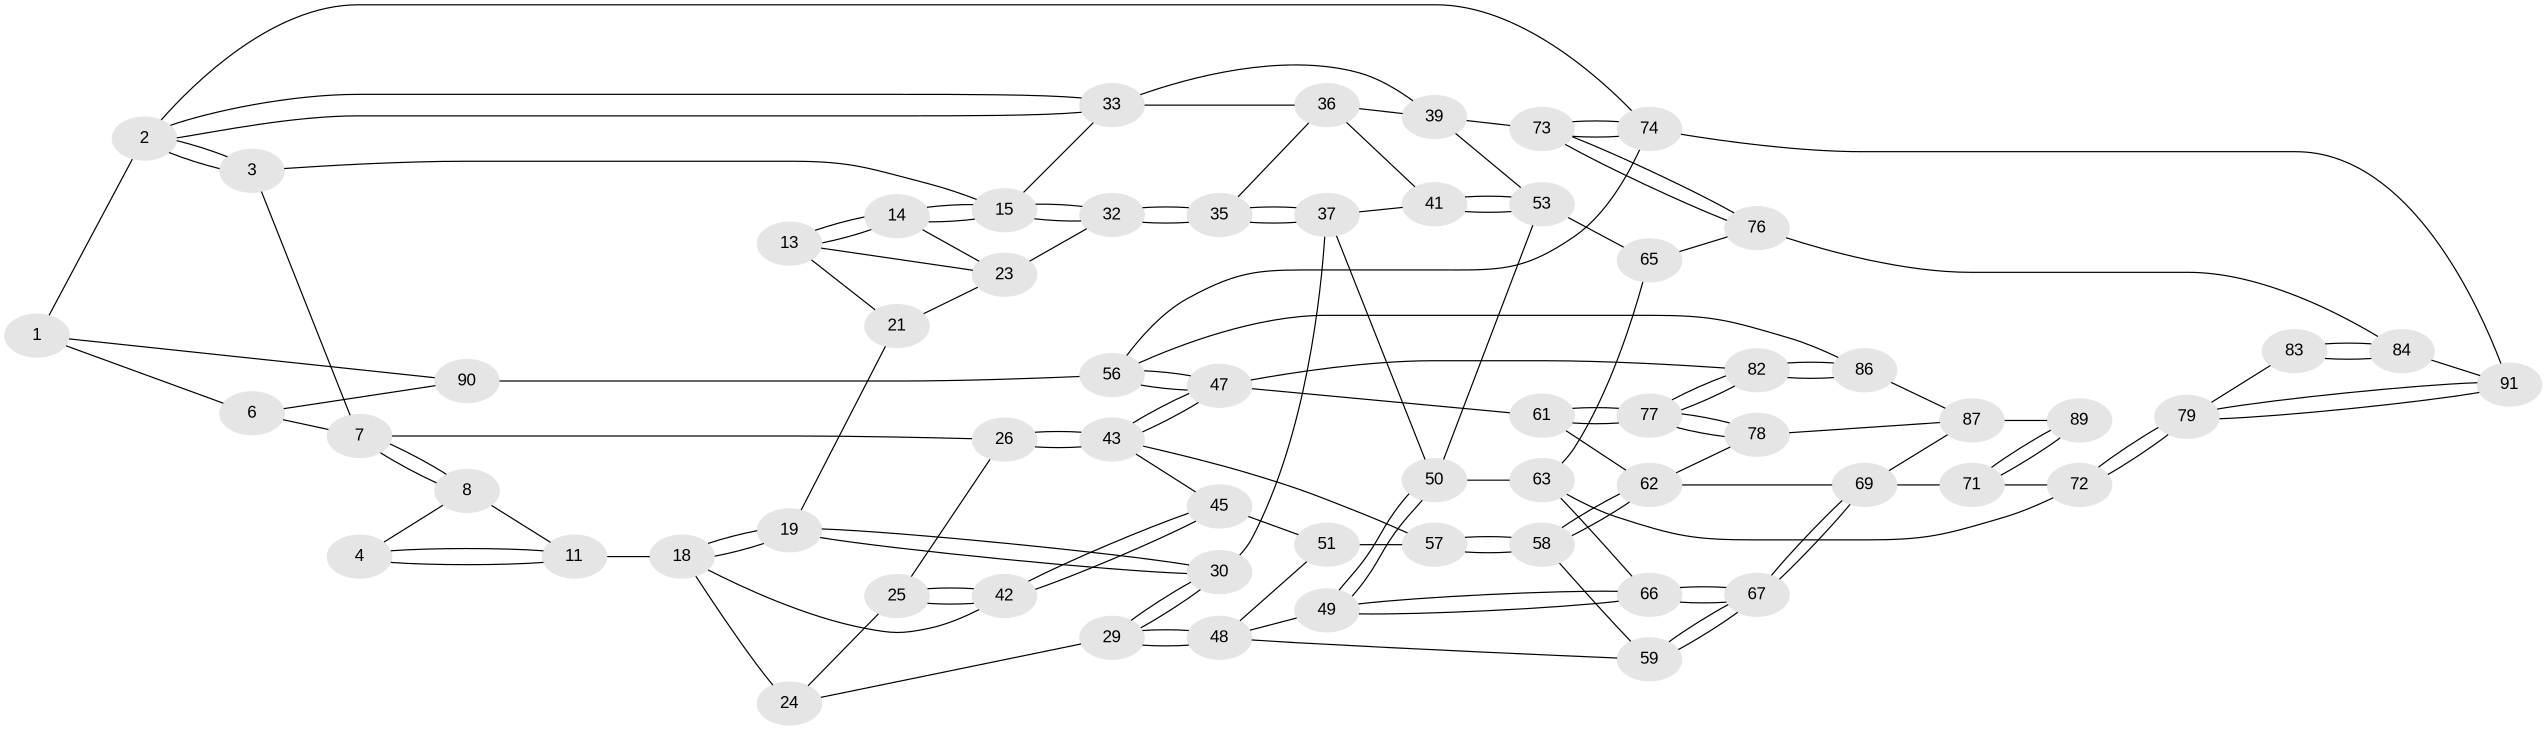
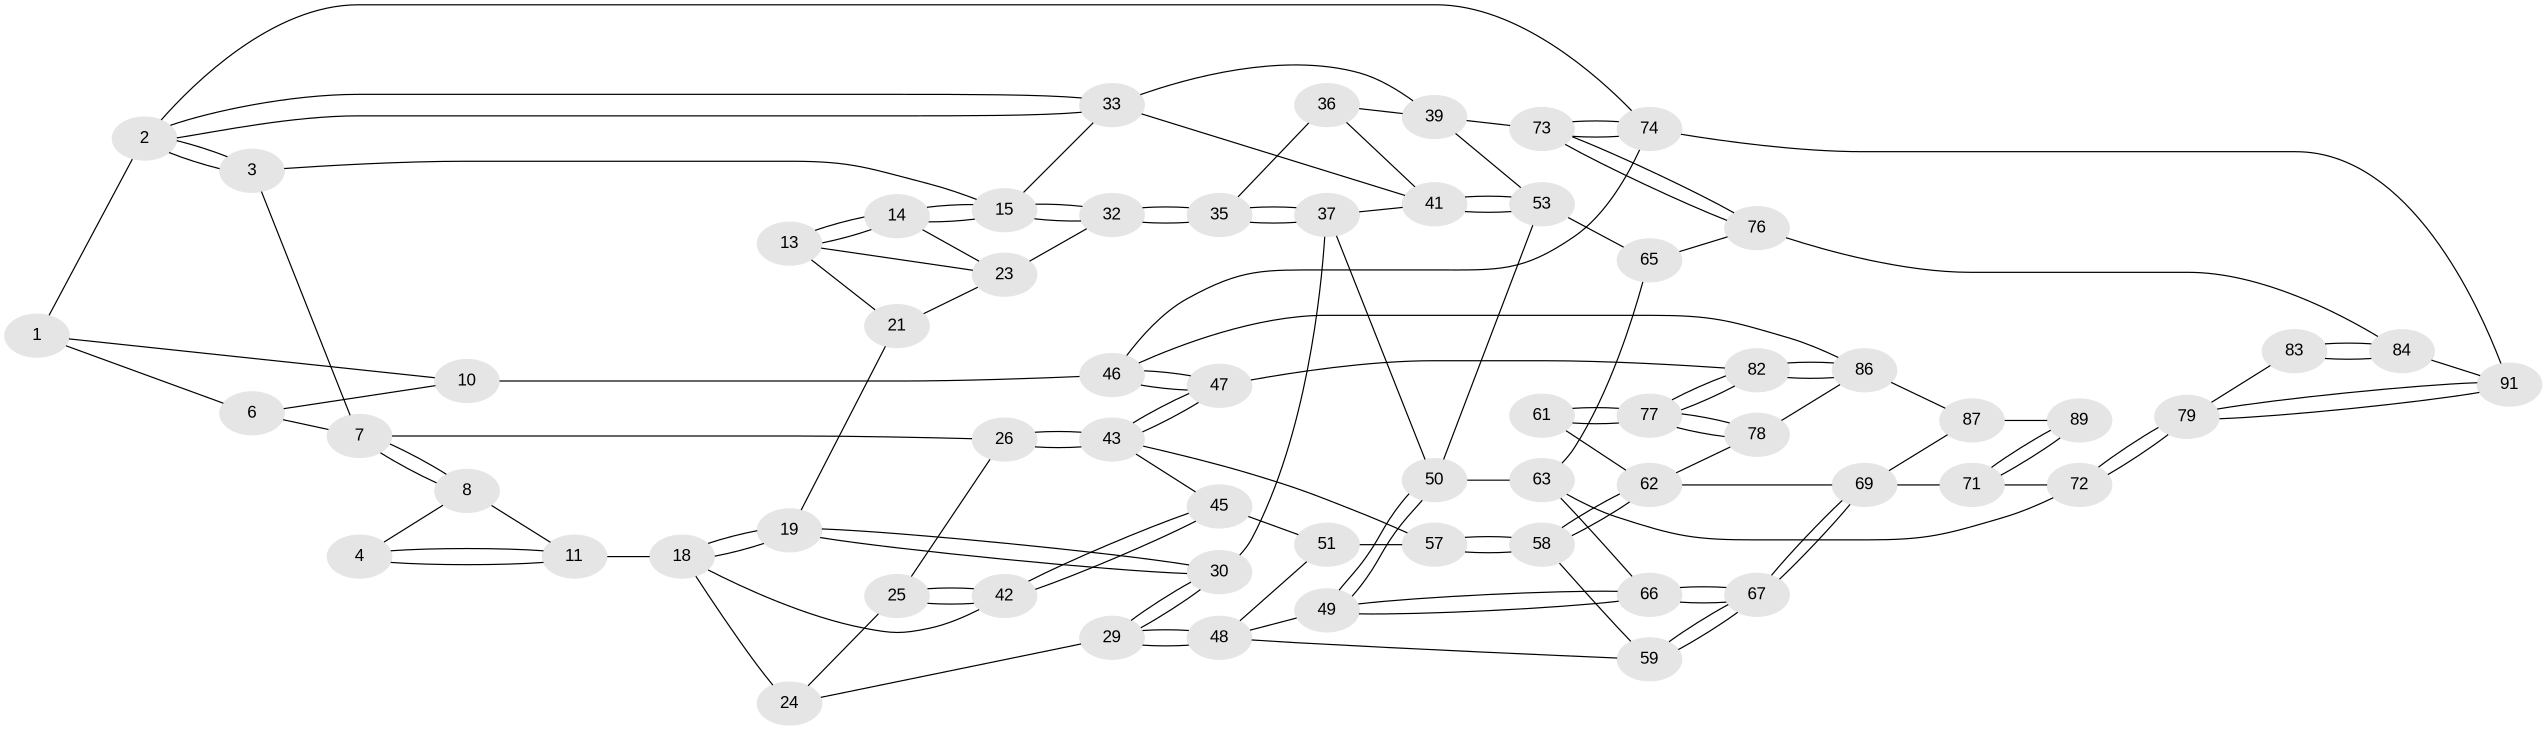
edge "33" -- "36": now "33" -- "41"
node "56": label "56" -> "46"
node "90": label "90" -> "10"
edge "47" -- "61": removed
edge "87" -- "78": now "86" -- "78"
